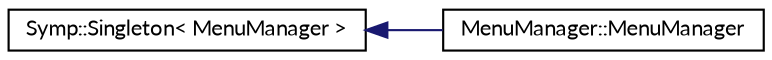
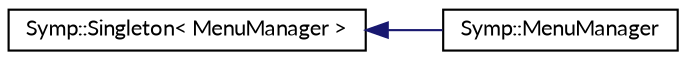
node "MenuManager::MenuManager": label "MenuManager::MenuManager" -> "Symp::MenuManager"
